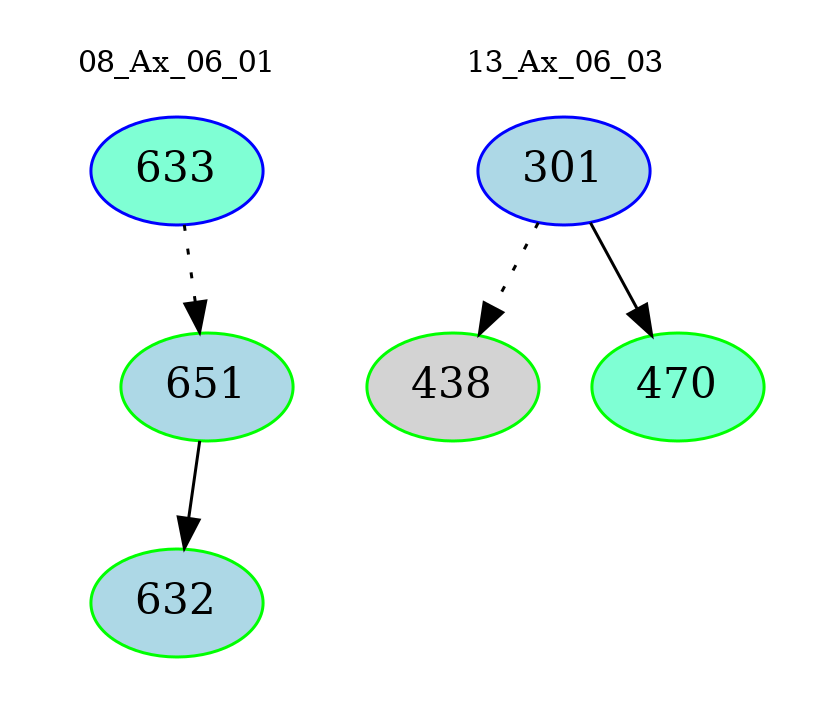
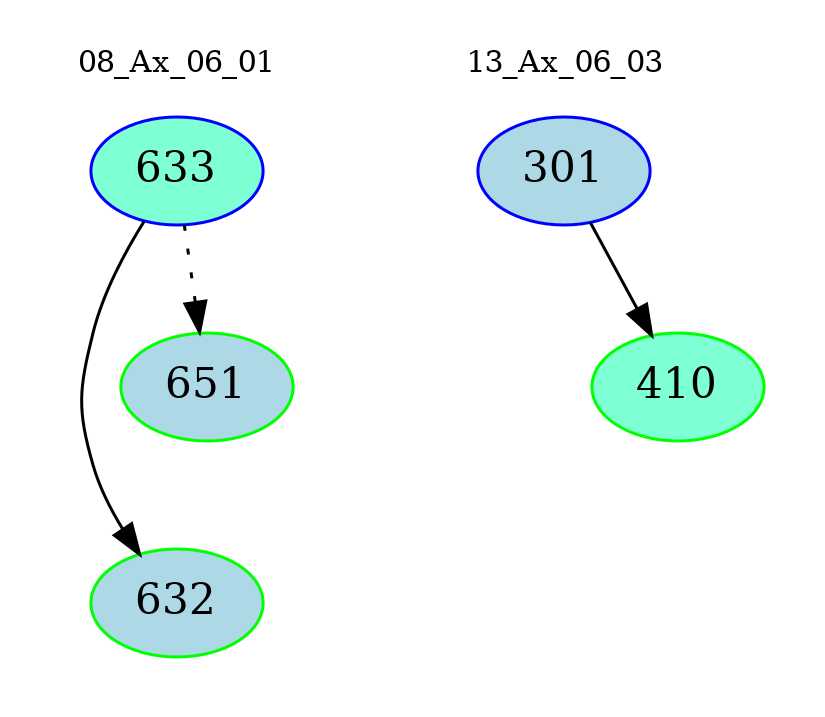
node "438": removed
node "470": label "470" -> "410"
edge "651" -> "632": now "633" -> "632"
